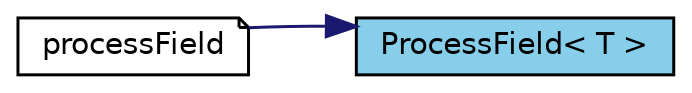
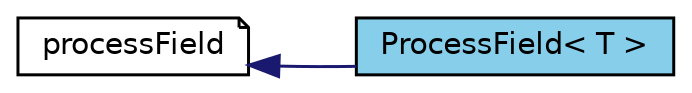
edge "processField" -> "ProcessField< T >": reversed
